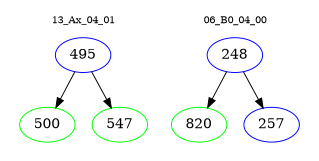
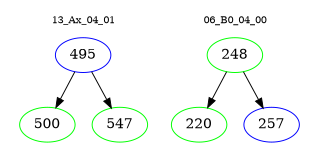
node "248": color blue -> green
node "820": label "820" -> "220"
